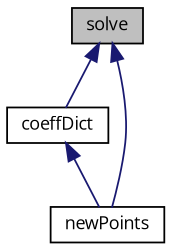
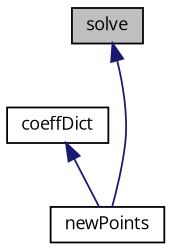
edge "coeffDict" -> "solve": removed
